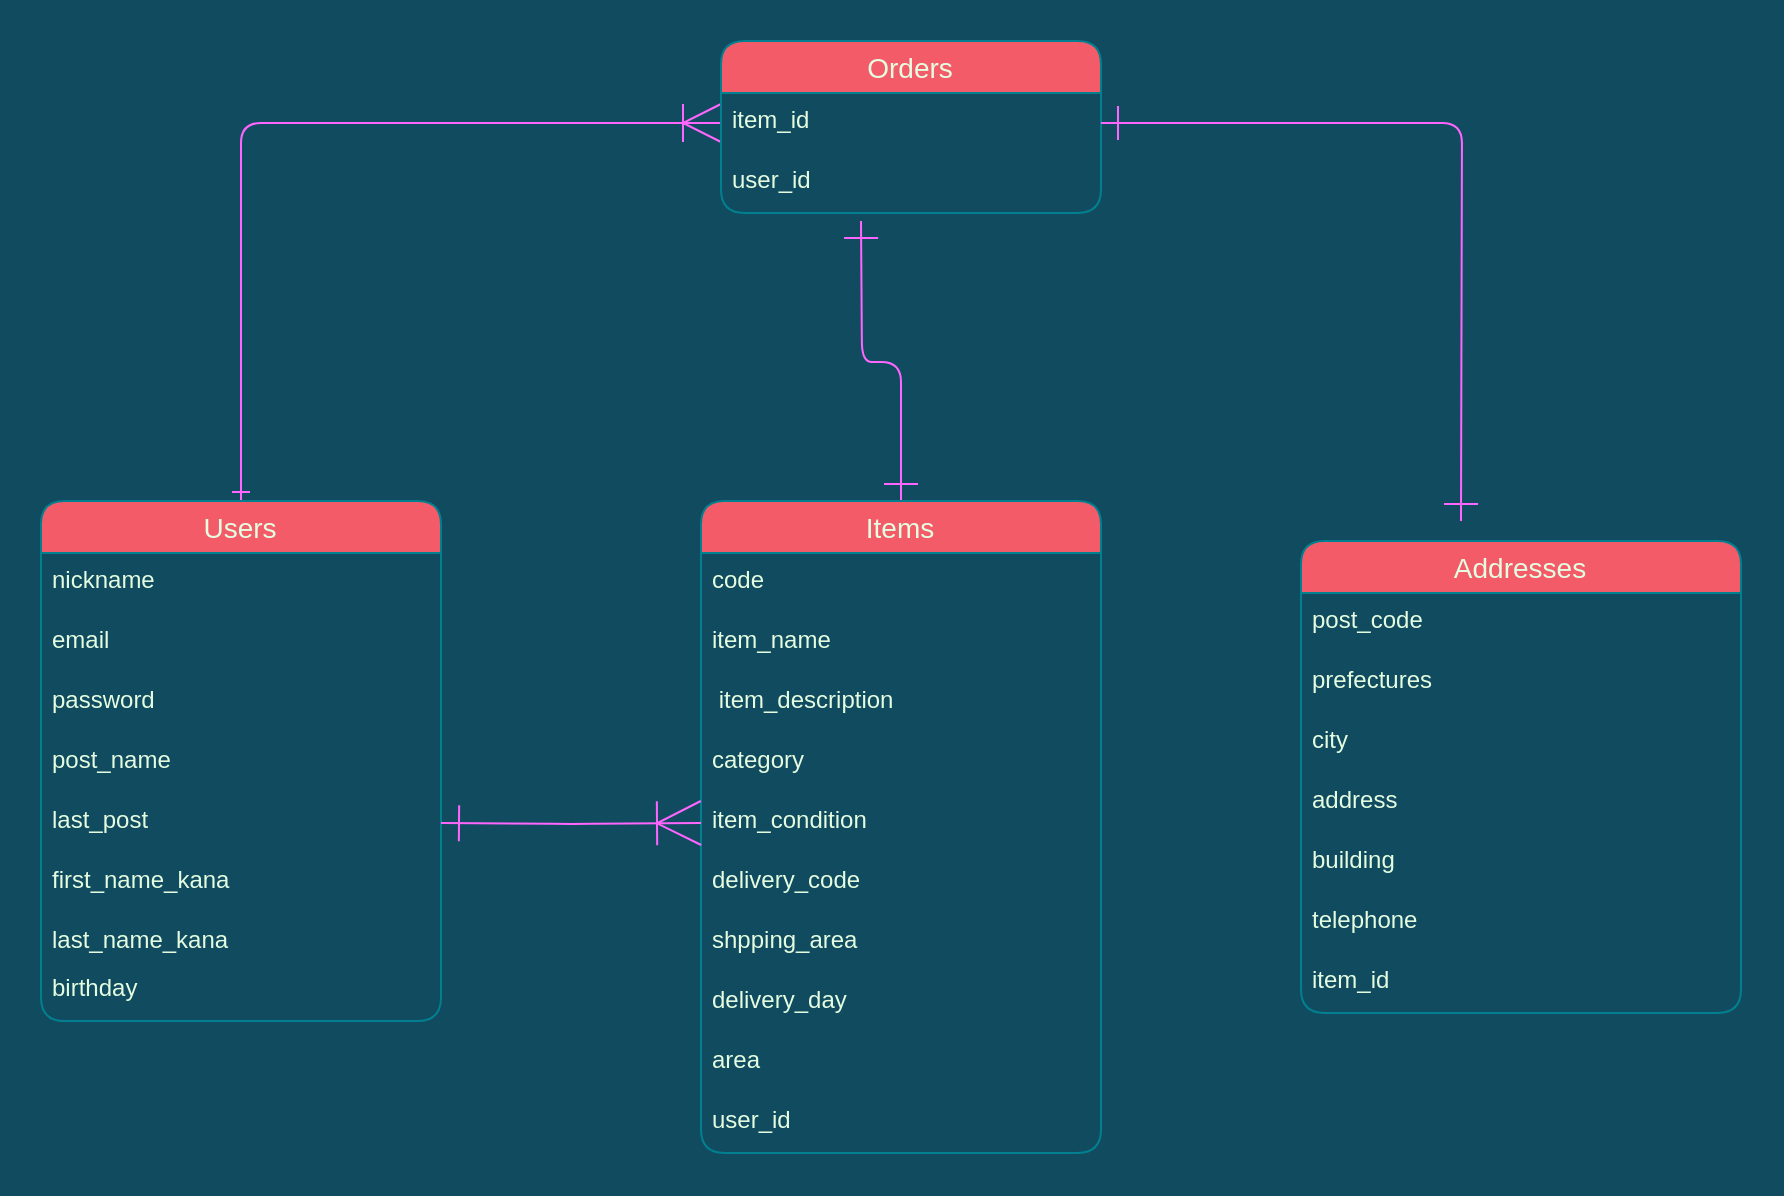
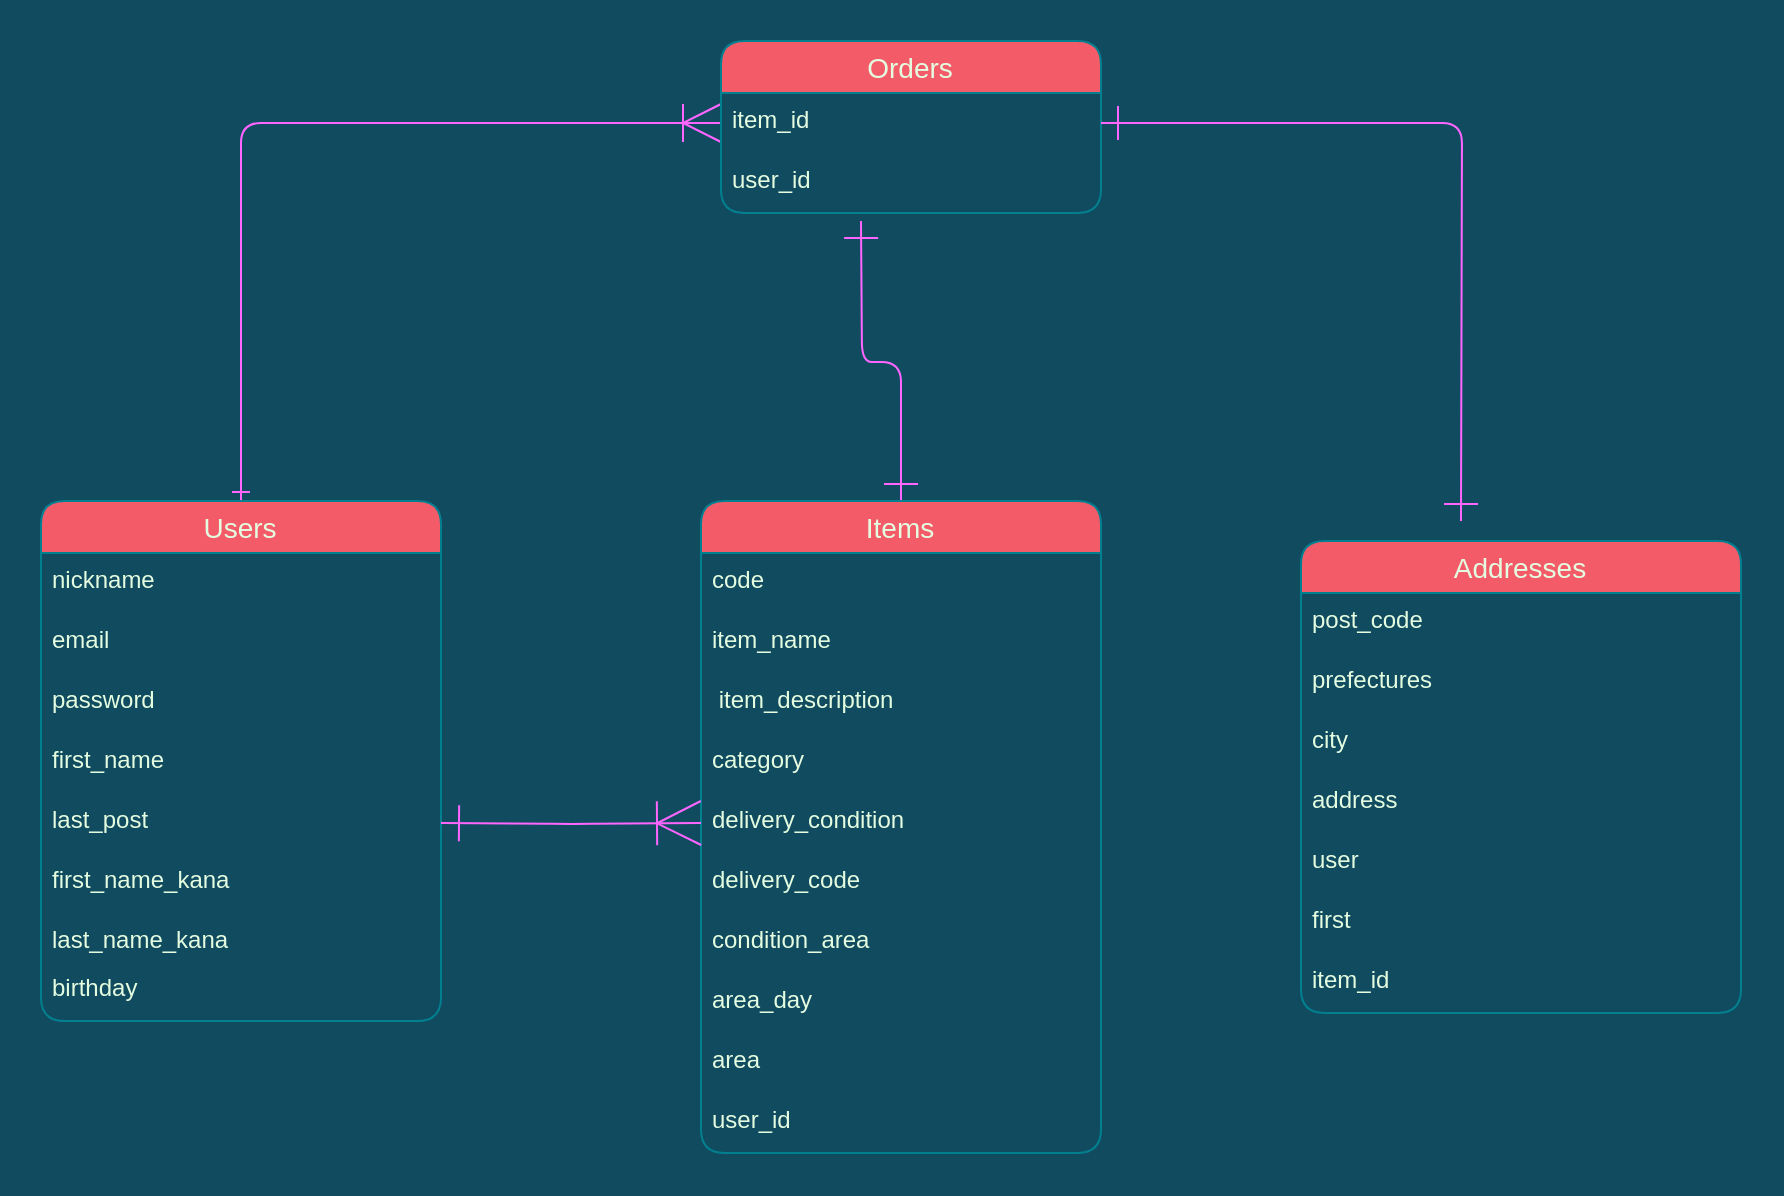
node "post_name": label "post_name" -> "first_name"
node "item_condition": label "item_condition" -> "delivery_condition"
node "building": label "building" -> "user"
node "telephone": label "telephone" -> "first"
node "shpping_area": label "shpping_area" -> "condition_area"
node "delivery_day": label "delivery_day" -> "area_day"
